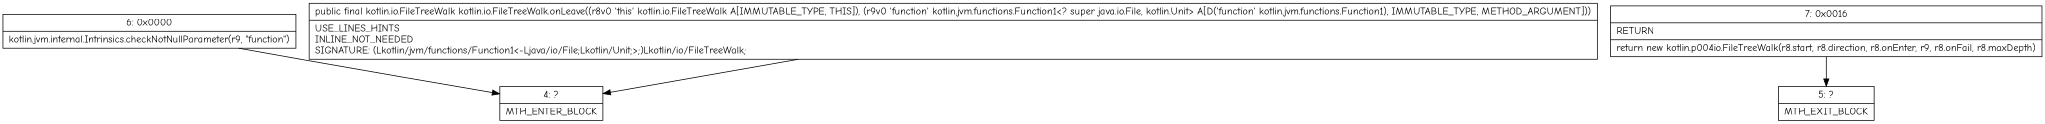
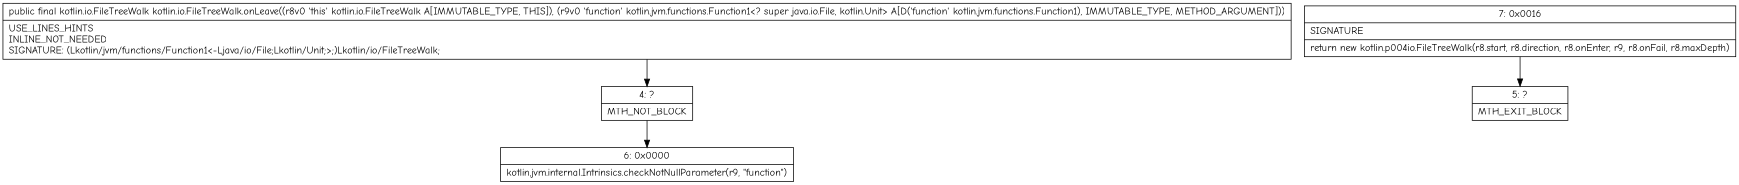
node "7: 0x0016": text "RETURN" -> "SIGNATURE"
edge "6: 0x0000" -> "4: ?": reversed
node "4: ?": text "MTH_ENTER_BLOCK" -> "MTH_NOT_BLOCK"
